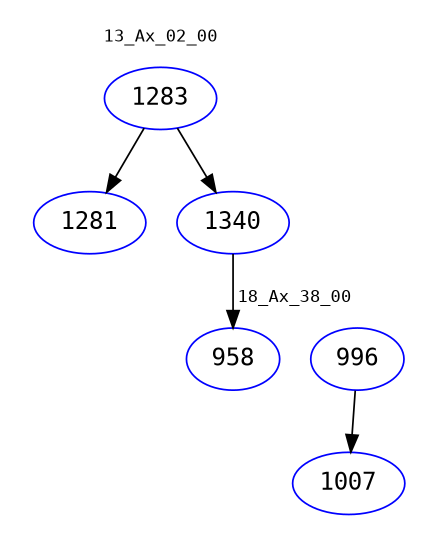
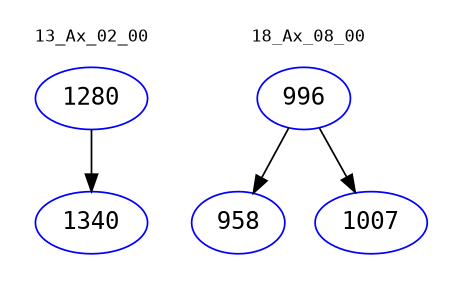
node "1283": label "1283" -> "1280"
node "1281": removed
edge "1340" -> "958": now "996" -> "958"
cluster "18_Ax_38_00": label "18_Ax_38_00" -> "18_Ax_08_00"
